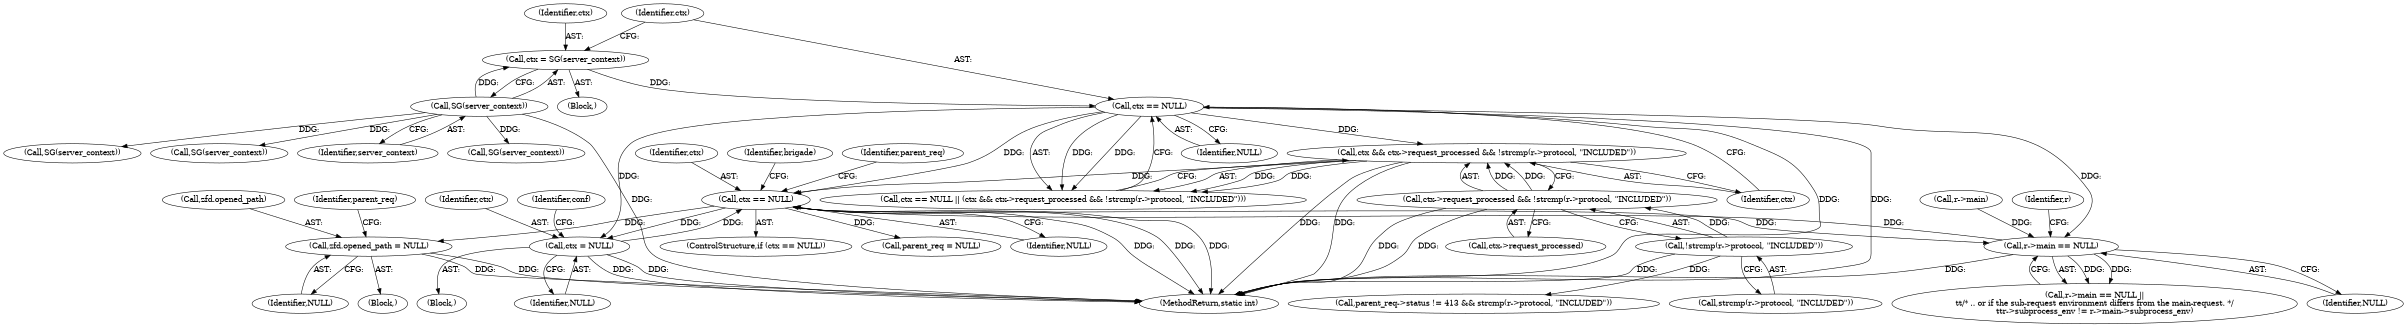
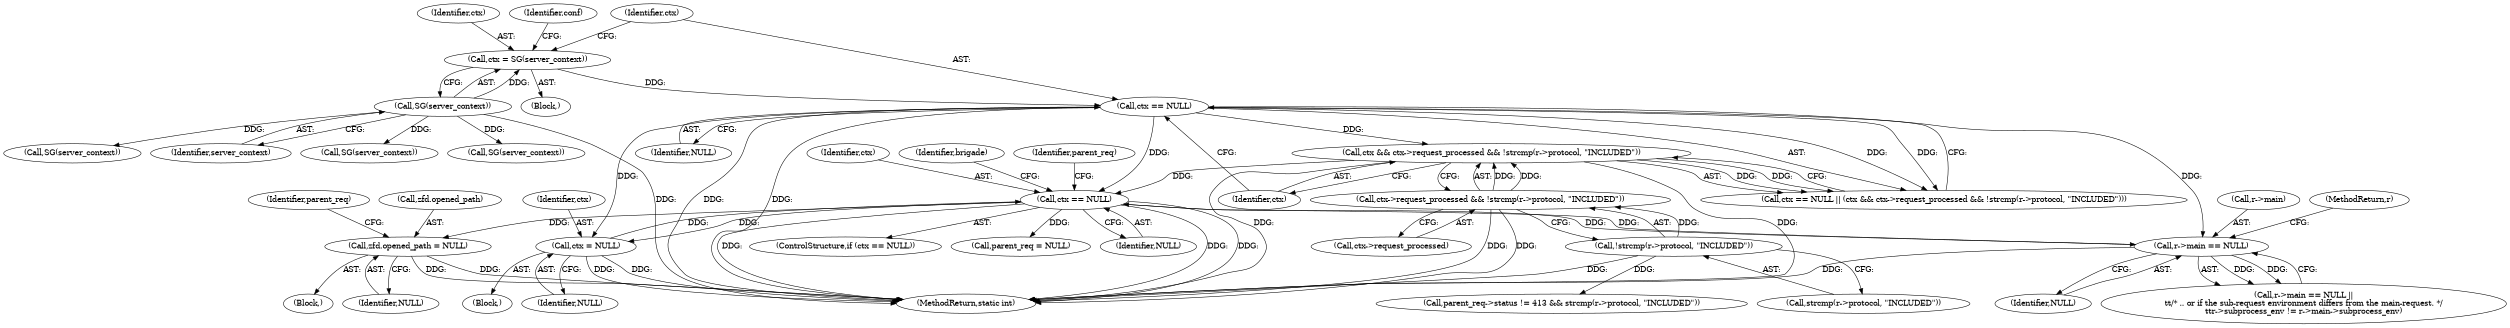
node "(Identifier,r)": label "(Identifier,r)" -> "(MethodReturn,r)"
edge "(Identifier,conf)" -> "(Call,ctx = NULL)": now "(Identifier,conf)" -> "(Call,ctx = SG(server_context))"
edge "(Call,r->main)" -> "(Call,r->main == NULL)": label "DDG: " -> "AST: "
